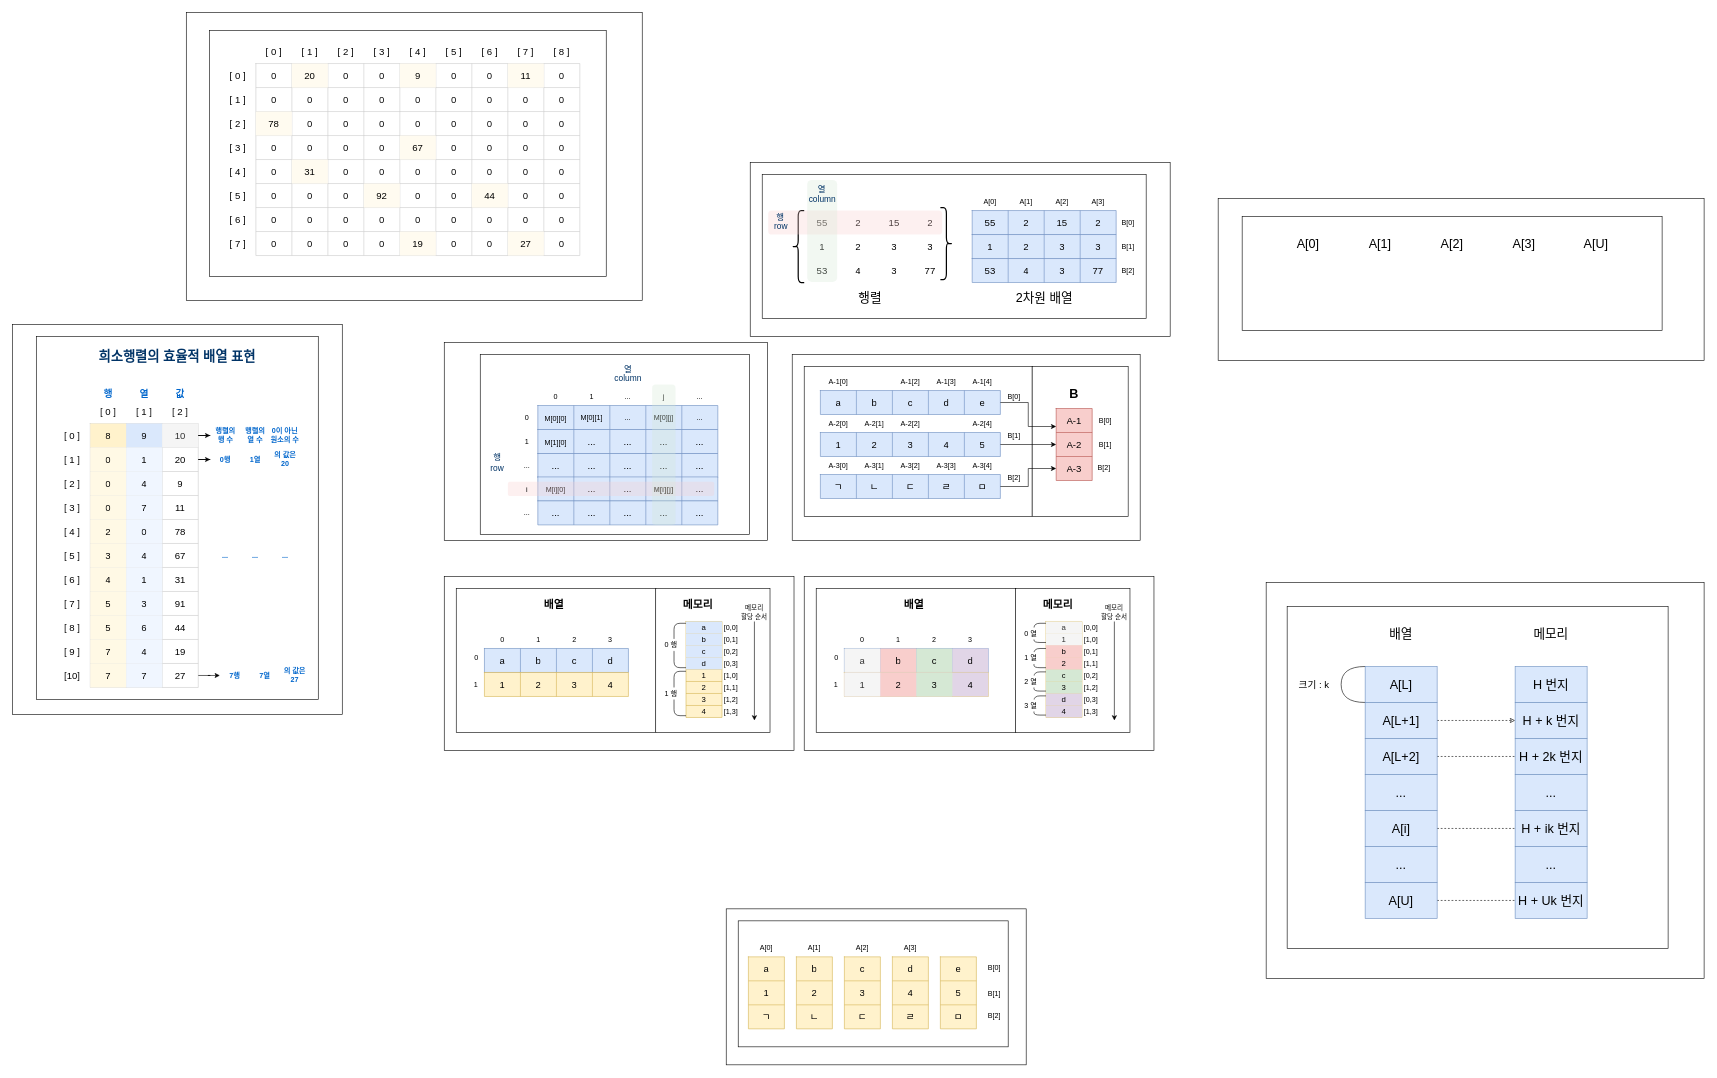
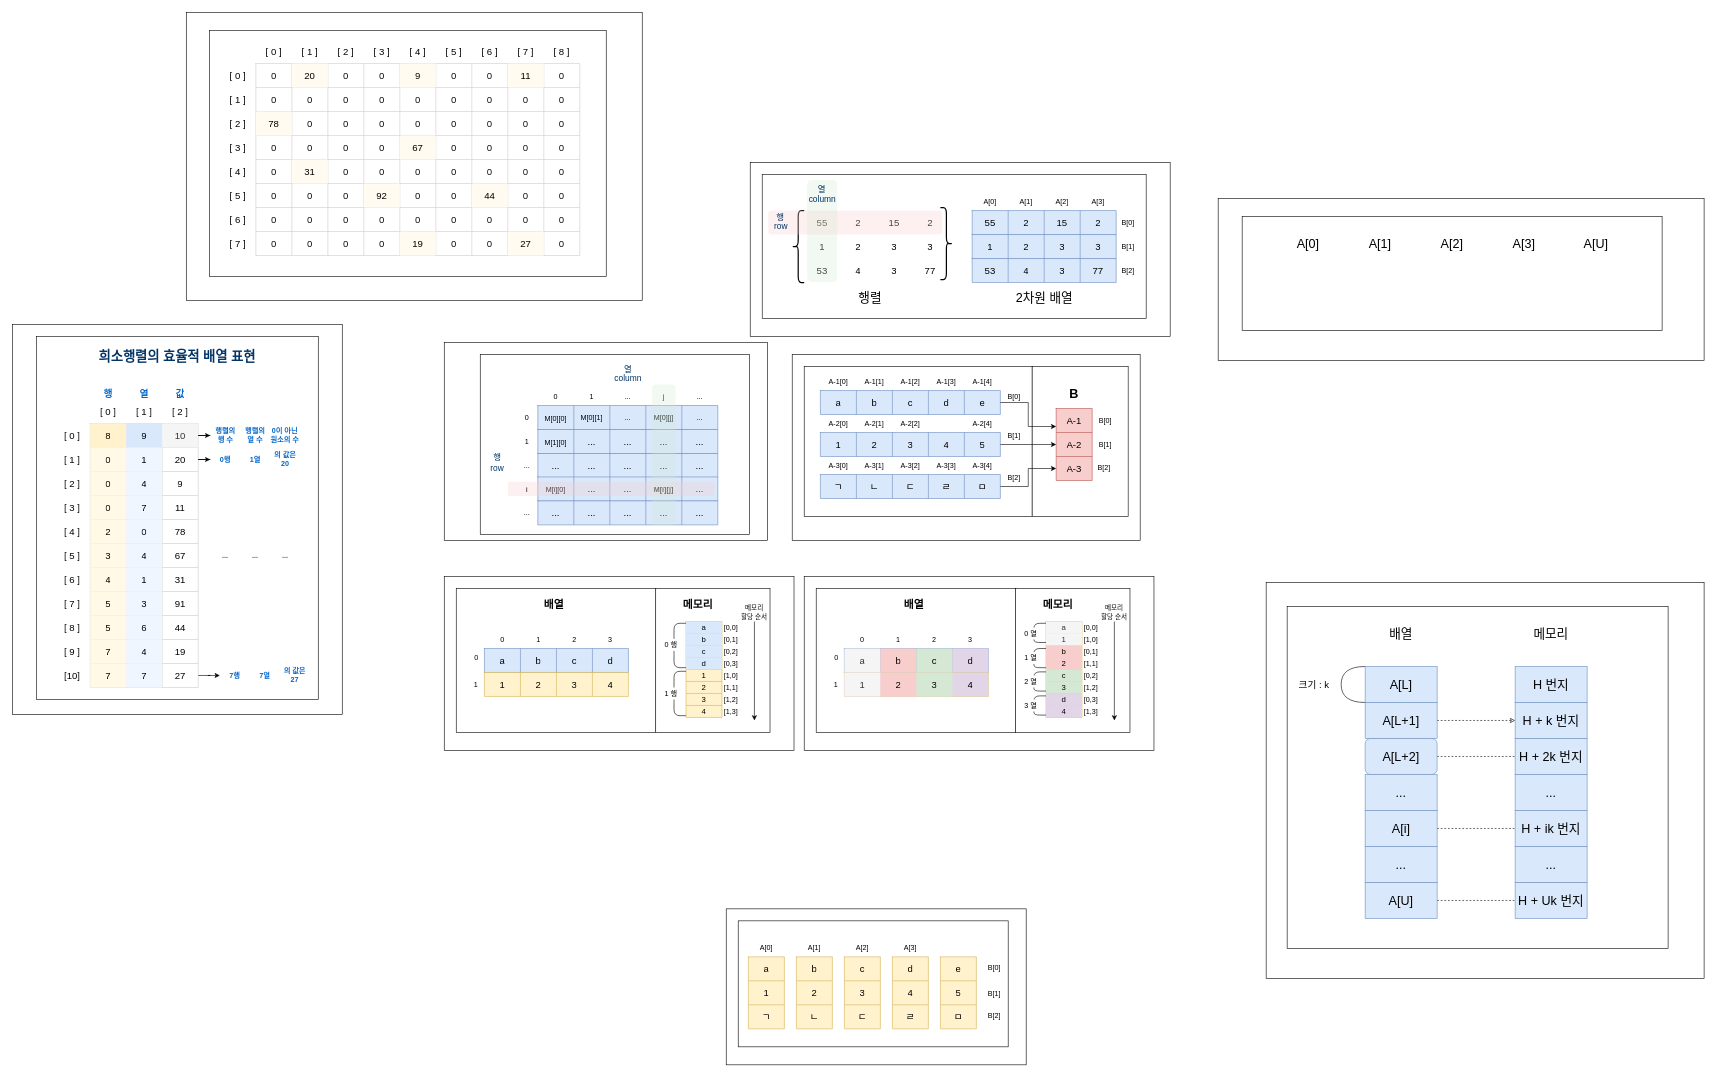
node "A-1[1]": added
node "A[L+2]": shape rectangle -> rounded rectangle
